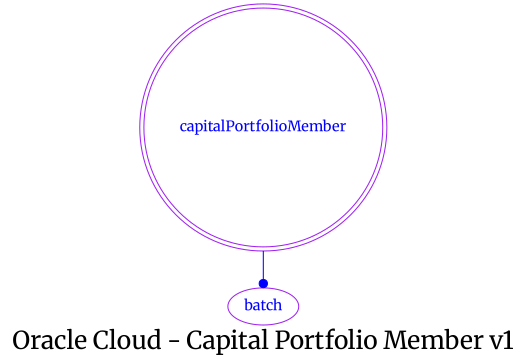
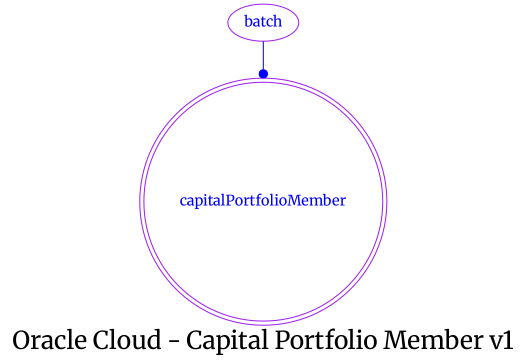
edge "capitalPortfolioMember" -> "batch": reversed
